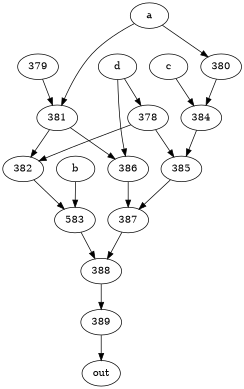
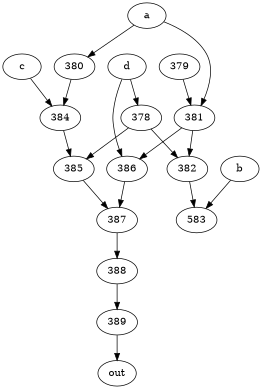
edge "583" -> "388": removed
